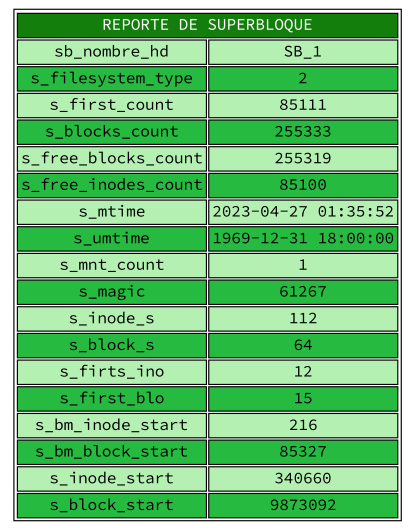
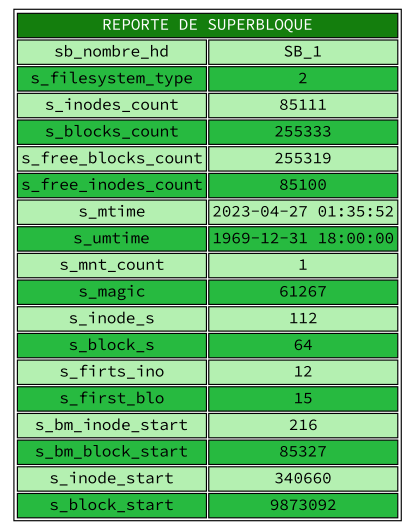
node "REPORTE DE SUPERBLOQUE": text "s_first_count" -> "s_inodes_count"
